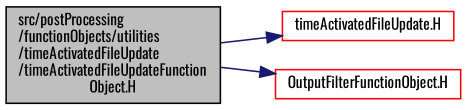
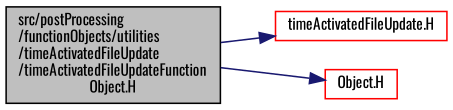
node "OutputFilterFunctionObject.H": label "OutputFilterFunctionObject.H" -> "Object.H"
